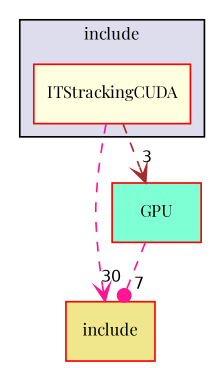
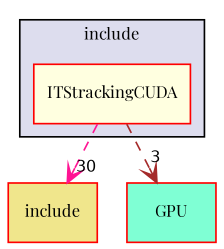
edge "GPU" -> "include": removed
